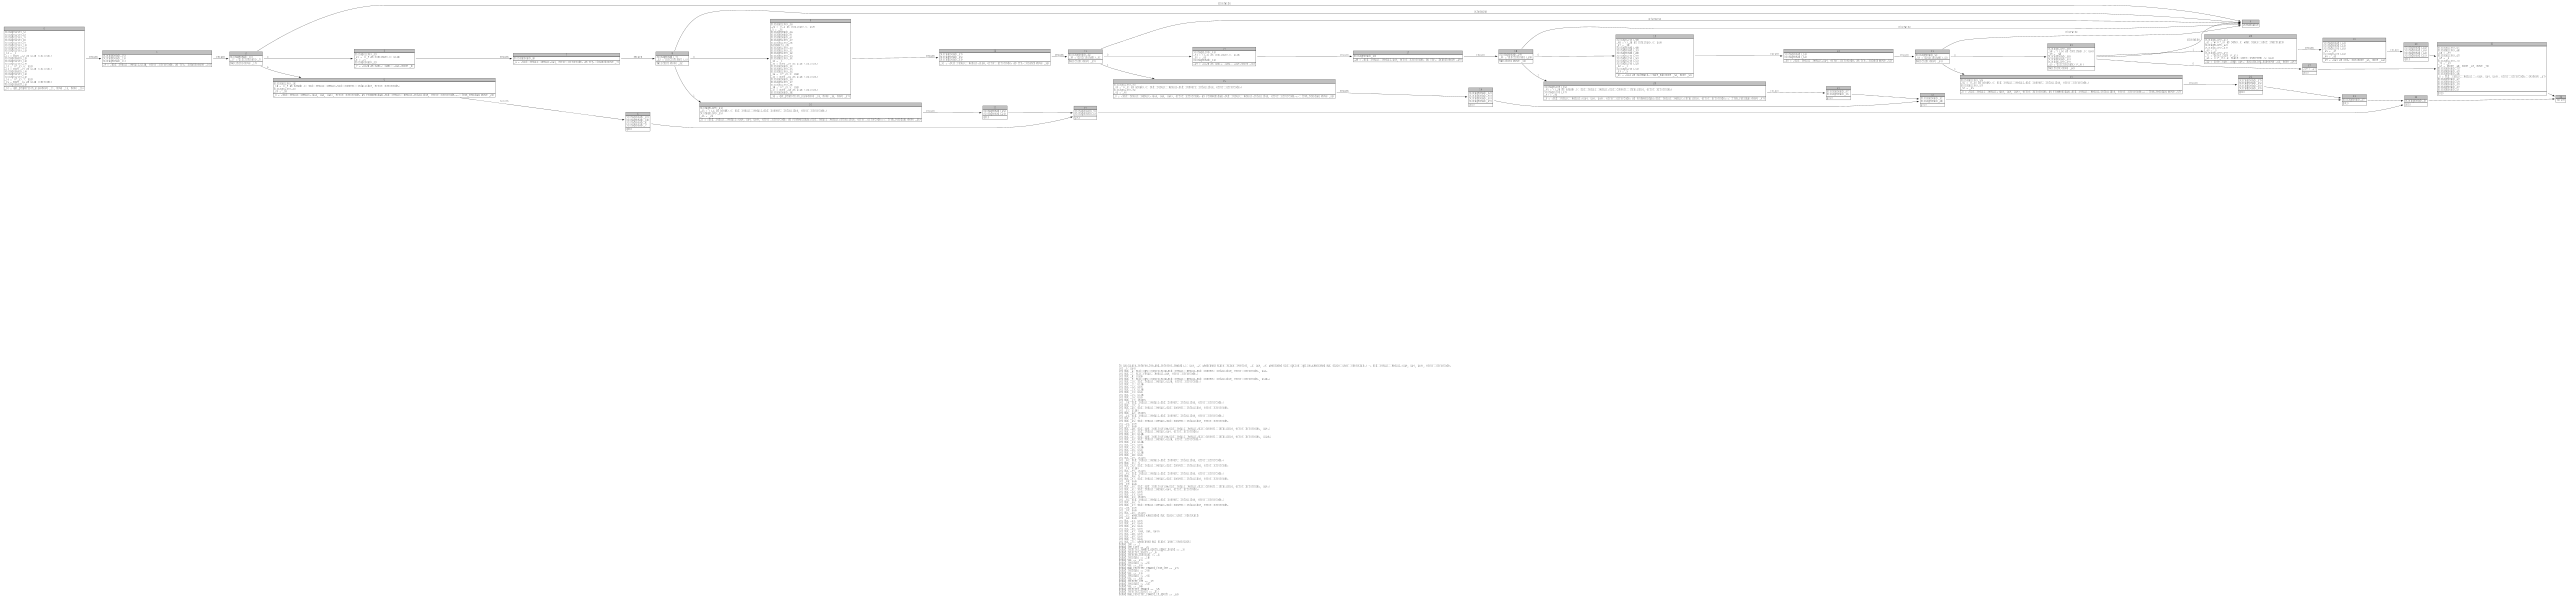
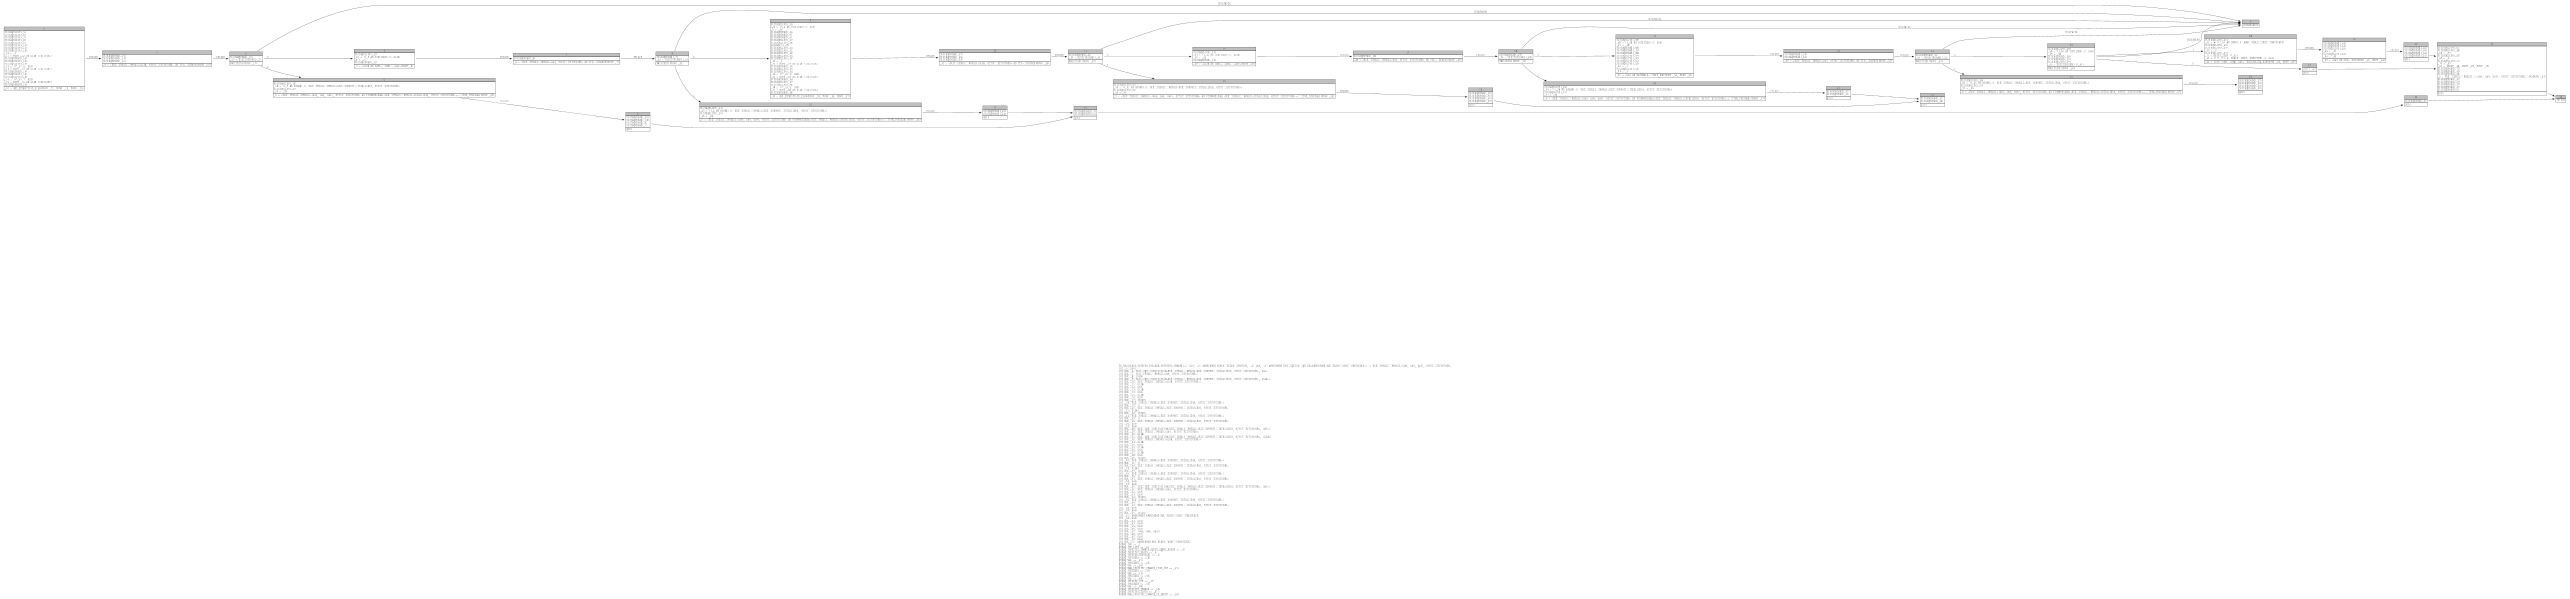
node "33": removed
